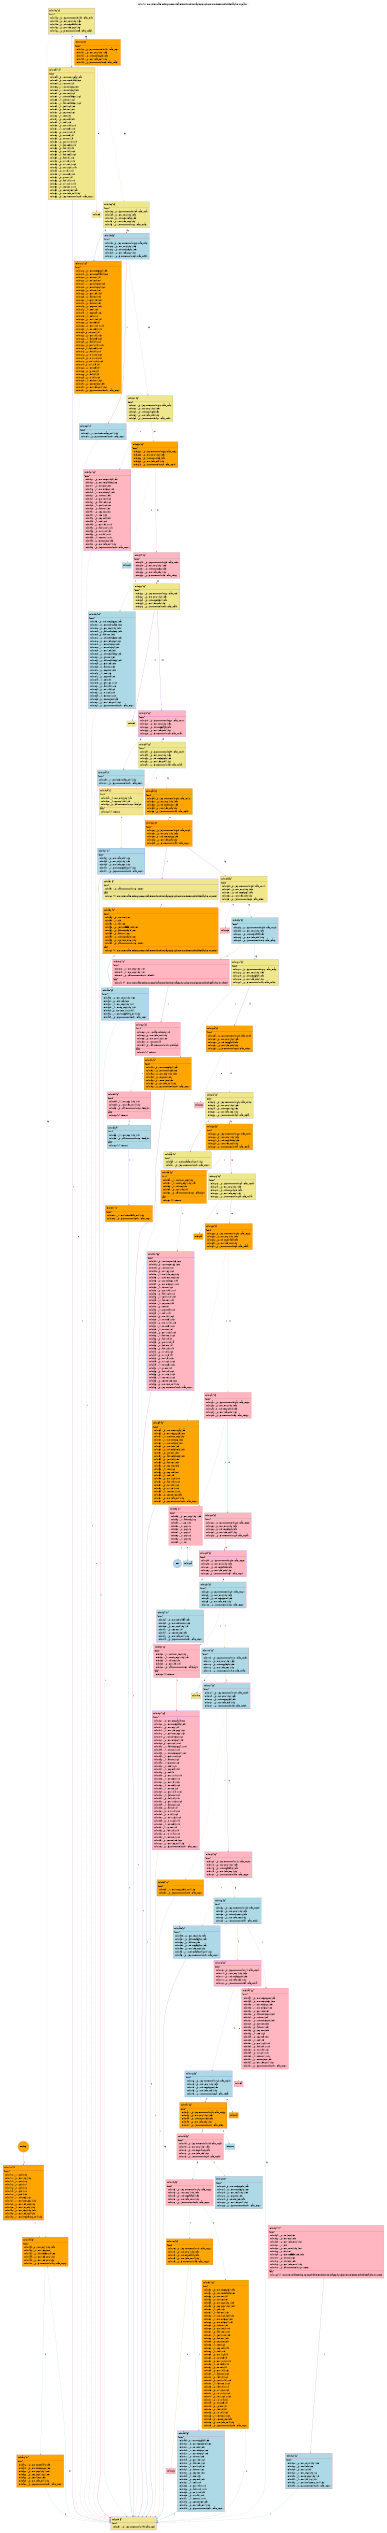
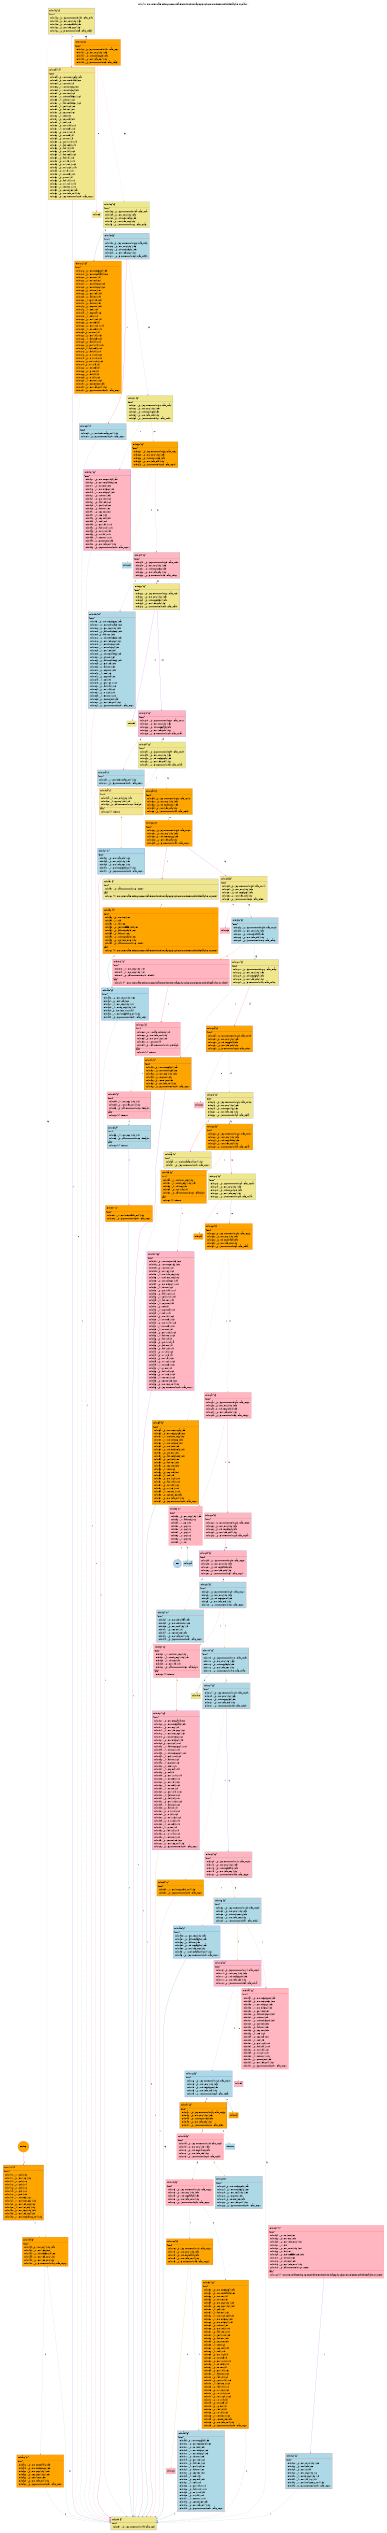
edge "0x4014e5 [25]" -> "0x4014fe [25]": removed, label "23"
